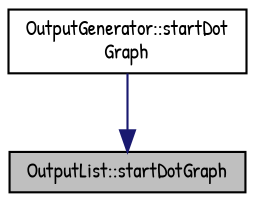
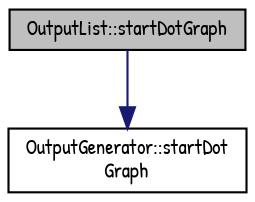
edge "OutputGenerator::startDot Graph" -> "OutputList::startDotGraph": reversed
